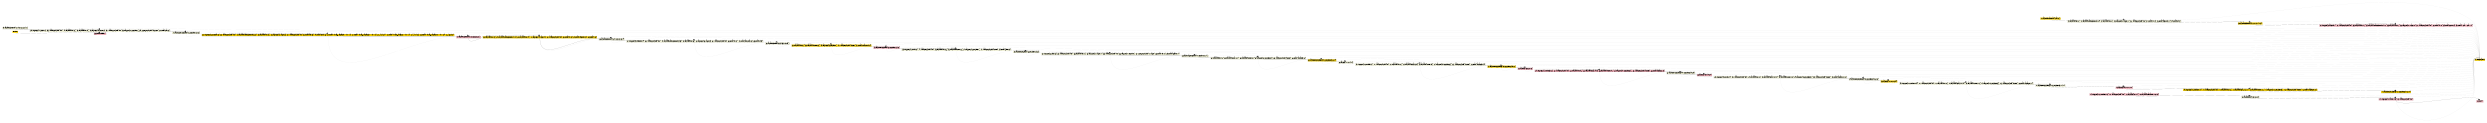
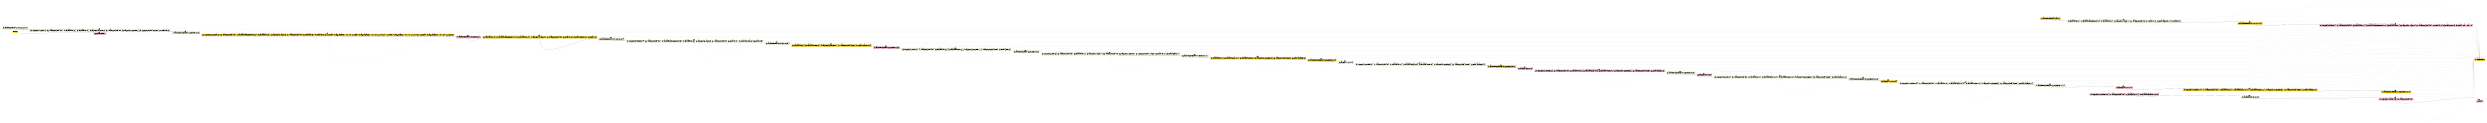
node "661: read-variable['dom',v76,-]": fillcolor lightyellow -> gold
